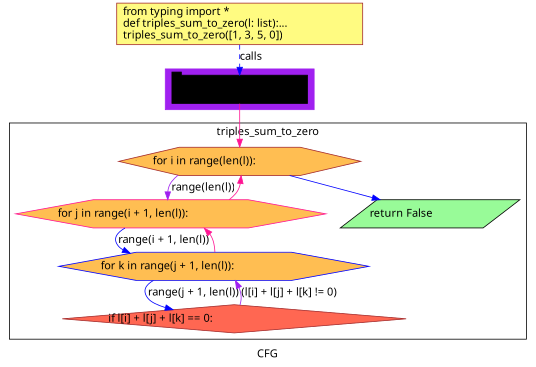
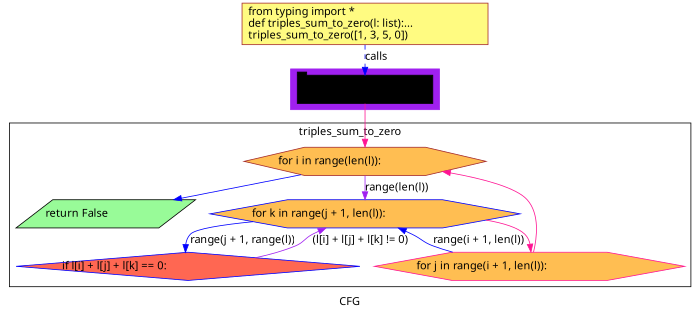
edge "for i in range(len(l)):" -> "for j in range(i + 1, len(l)):": now "for i in range(len(l)):" -> "for k in range(j + 1, len(l)):"
edge "for k in range(j + 1, len(l)):" -> "if l[i] + l[j] + l[k] == 0:": label "range(j + 1, len(l))" -> "range(j + 1, range(l))"
node "if l[i] + l[j] + l[k] == 0:": color brown -> blue
